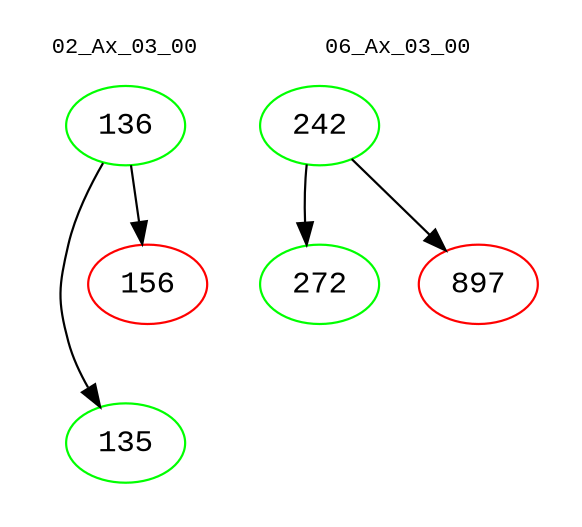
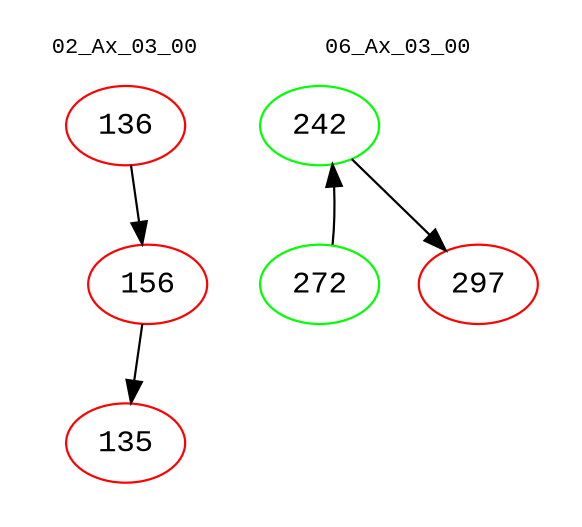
node "136": color green -> red
edge "242" -> "272": reversed
edge "136" -> "135": now "156" -> "135"
node "897": label "897" -> "297"
node "135": color green -> red
